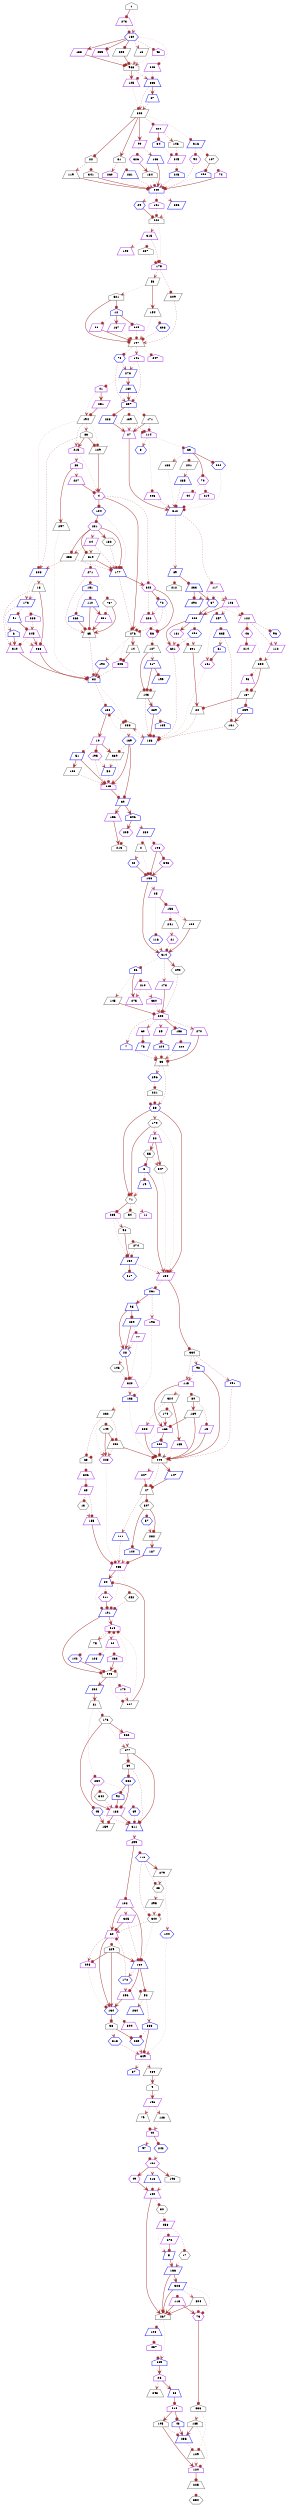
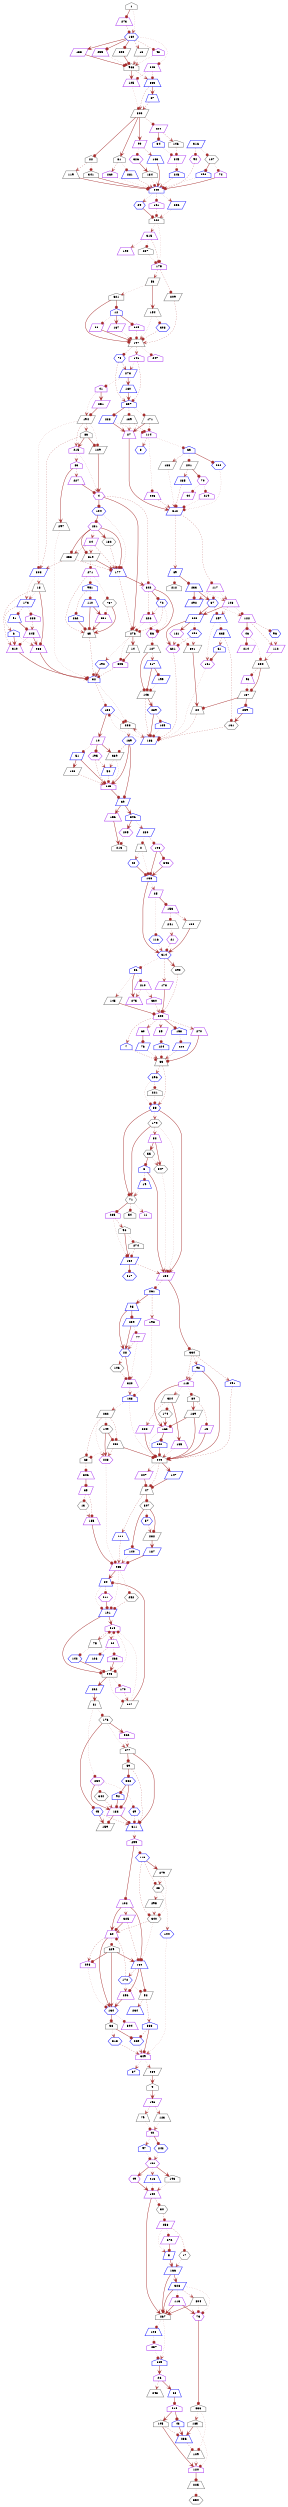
edge "300" -> "316": removed
edge "63" -> "70": now "201" -> "70"
node "151": label "151" -> "951"
